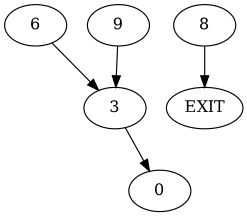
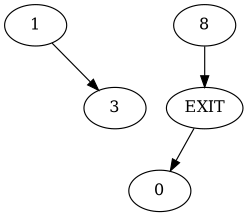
node "6": label "6" -> "1"
node "9": removed
edge "3" -> "0": now "EXIT" -> "0"
